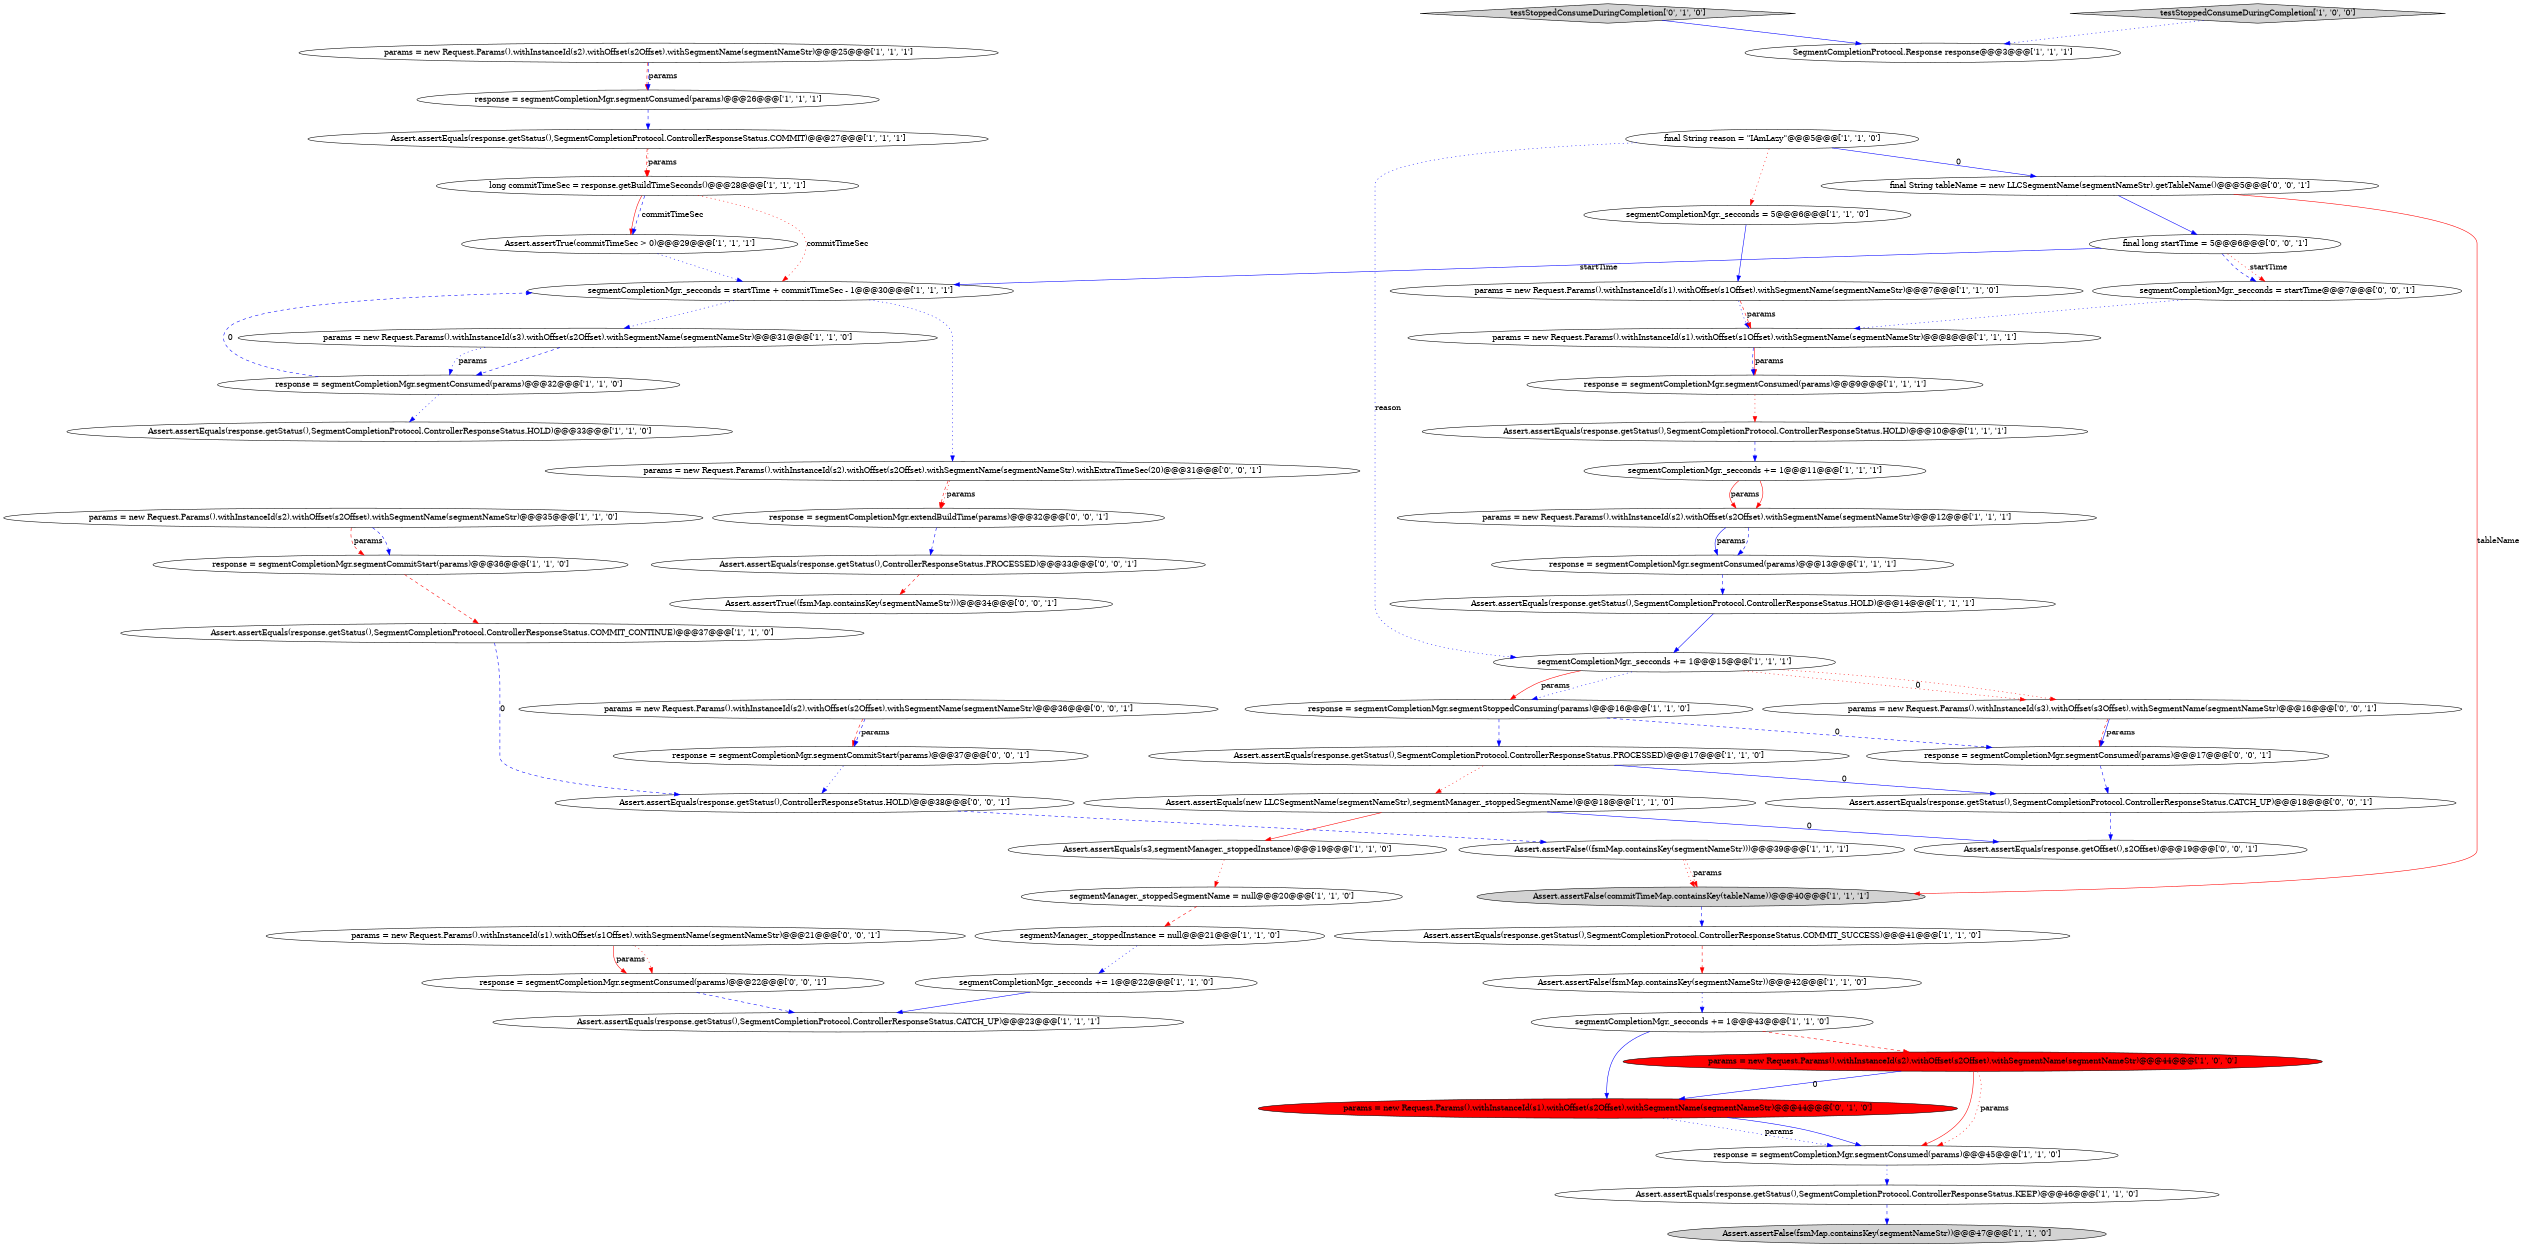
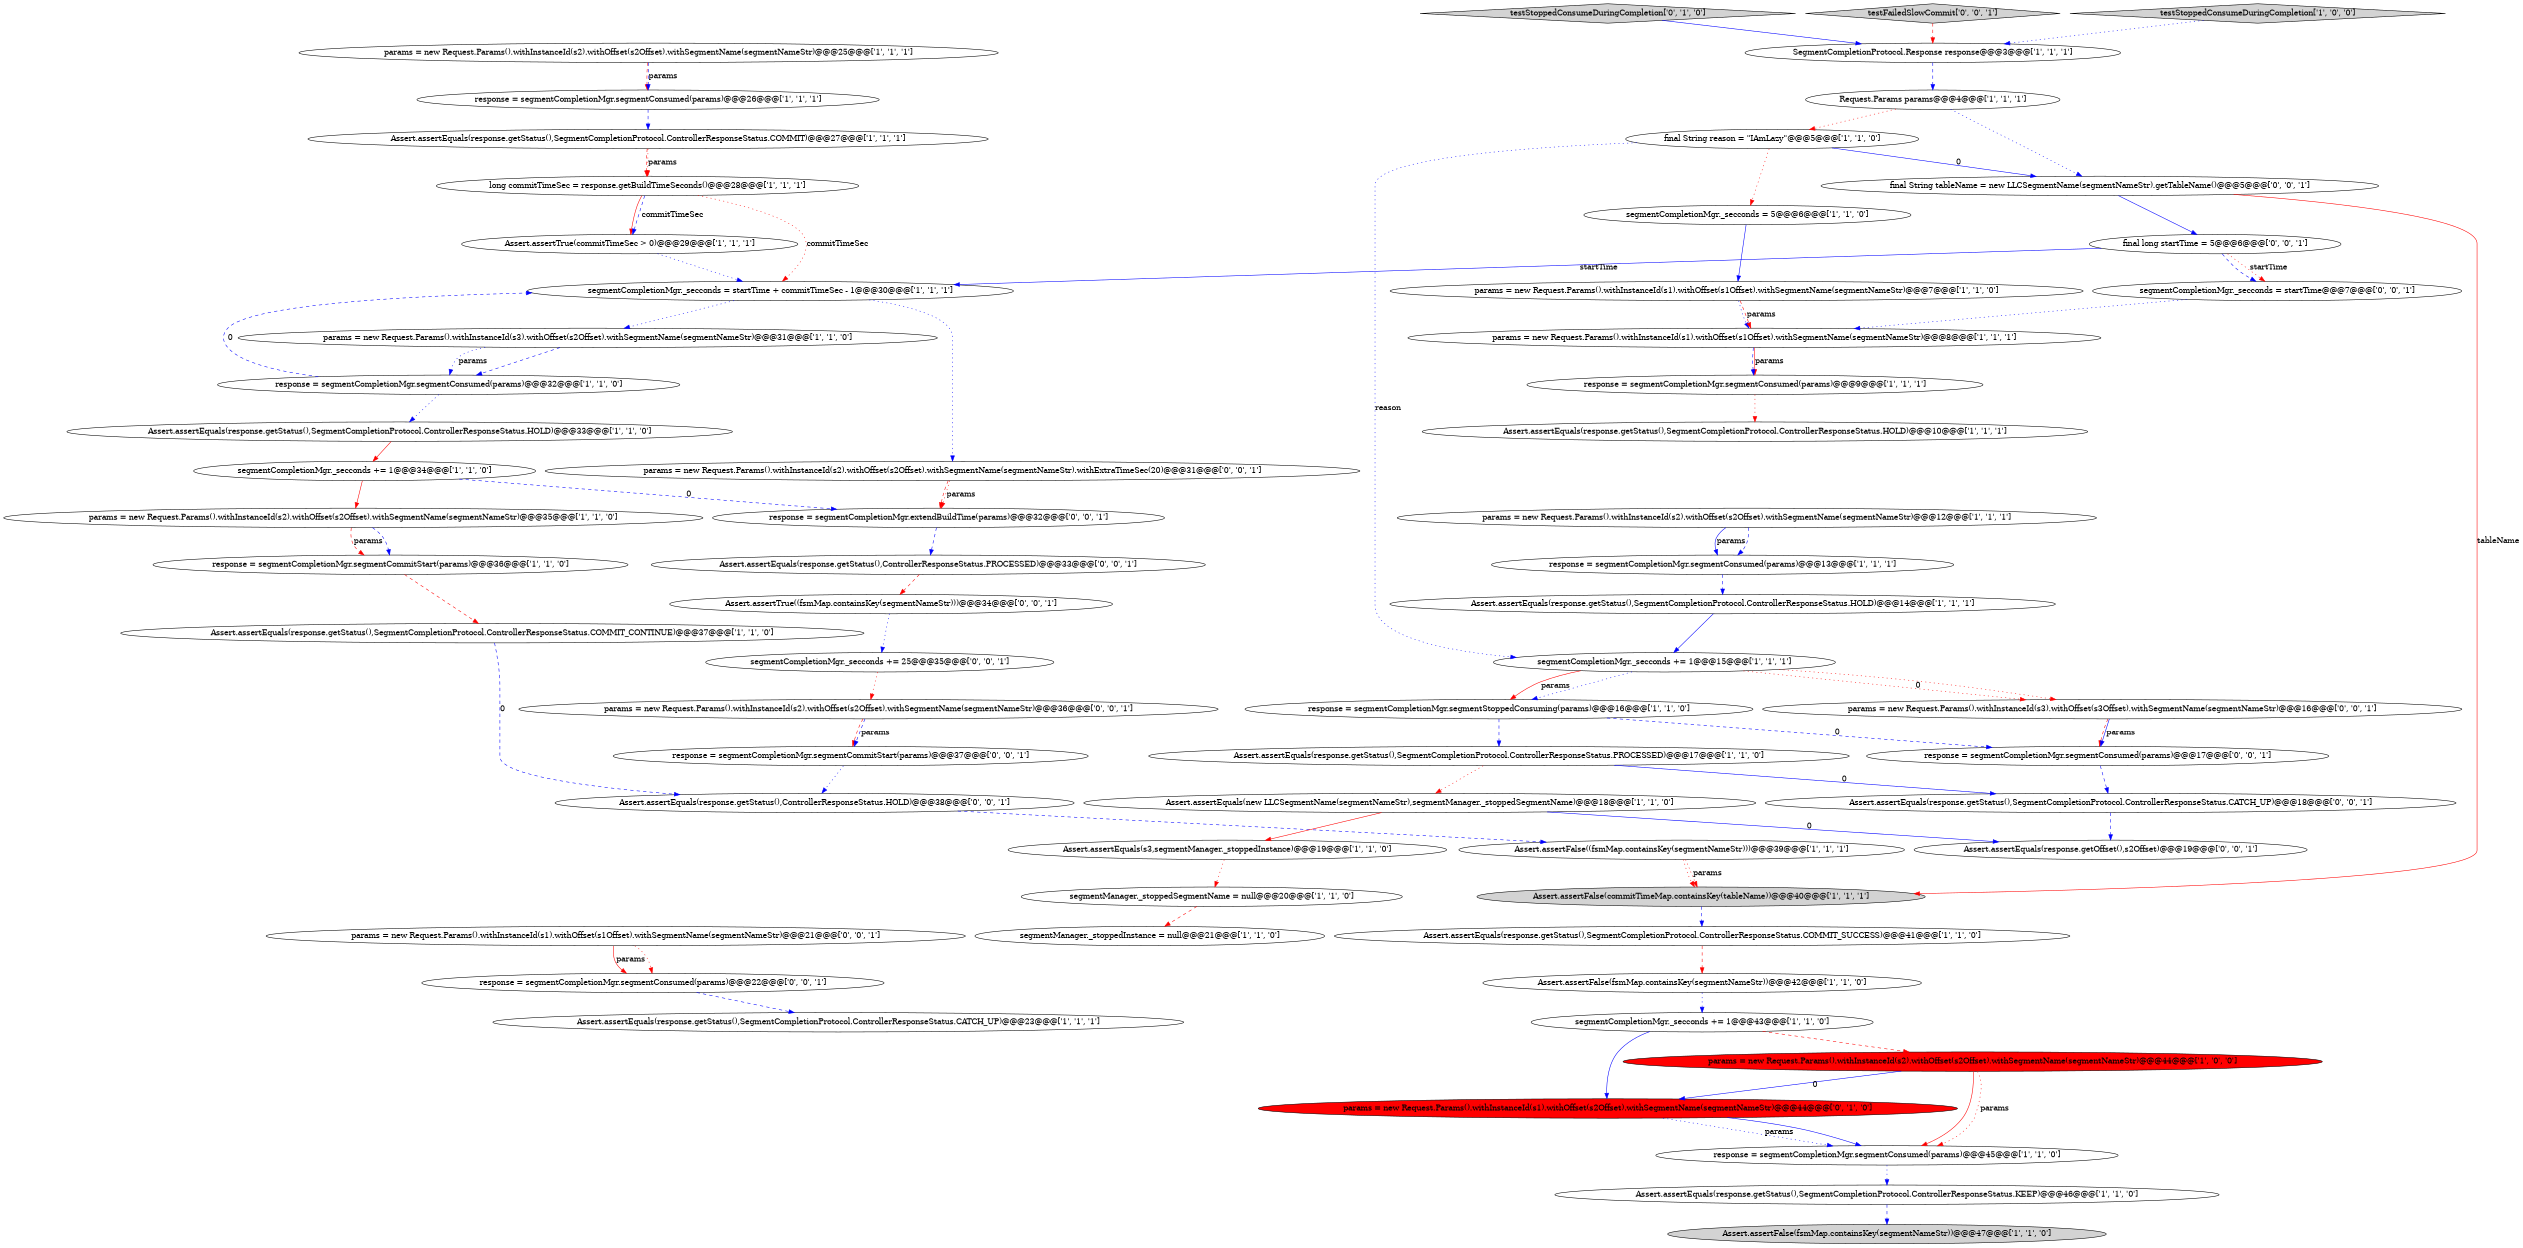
node "testFailedSlowCommit['0', '0', '1']": added
node "Request.Params params@@@4@@@['1', '1', '1']": added
node "segmentCompletionMgr._secconds += 1@@@34@@@['1', '1', '0']": added
node "segmentCompletionMgr._secconds += 1@@@11@@@['1', '1', '1']": removed
node "segmentCompletionMgr._secconds += 25@@@35@@@['0', '0', '1']": added
node "segmentCompletionMgr._secconds += 1@@@22@@@['1', '1', '0']": removed
